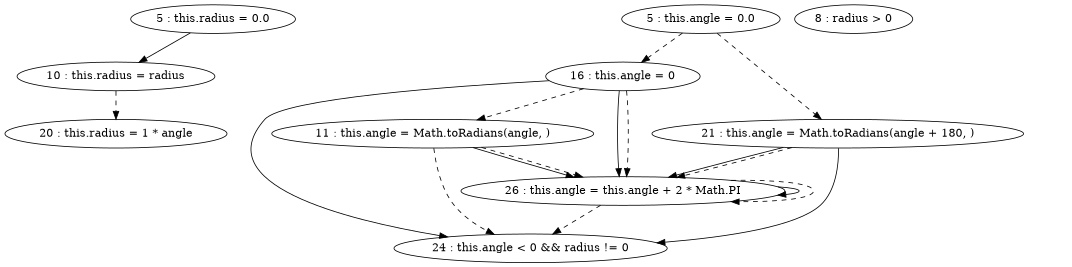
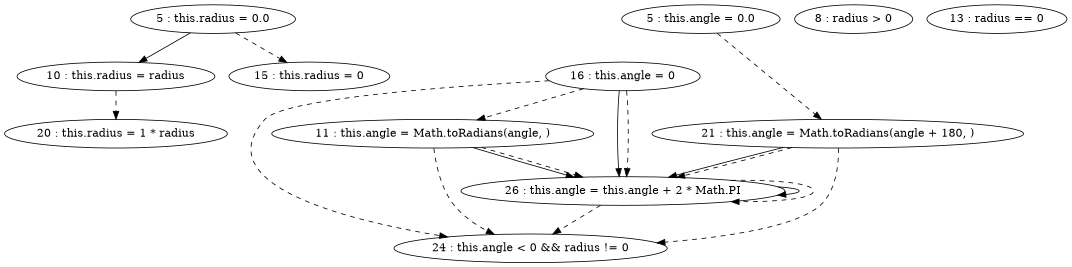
node "13 : radius == 0": added
edge "5 : this.angle = 0.0" -> "16 : this.angle = 0": removed
node "15 : this.radius = 0": added
edge "16 : this.angle = 0" -> "24 : this.angle < 0 && radius != 0": style solid -> dashed
node "20 : this.radius = 1 * angle": label "20 : this.radius = 1 * angle" -> "20 : this.radius = 1 * radius"
edge "21 : this.angle = Math.toRadians(angle + 180, )" -> "24 : this.angle < 0 && radius != 0": style solid -> dashed
